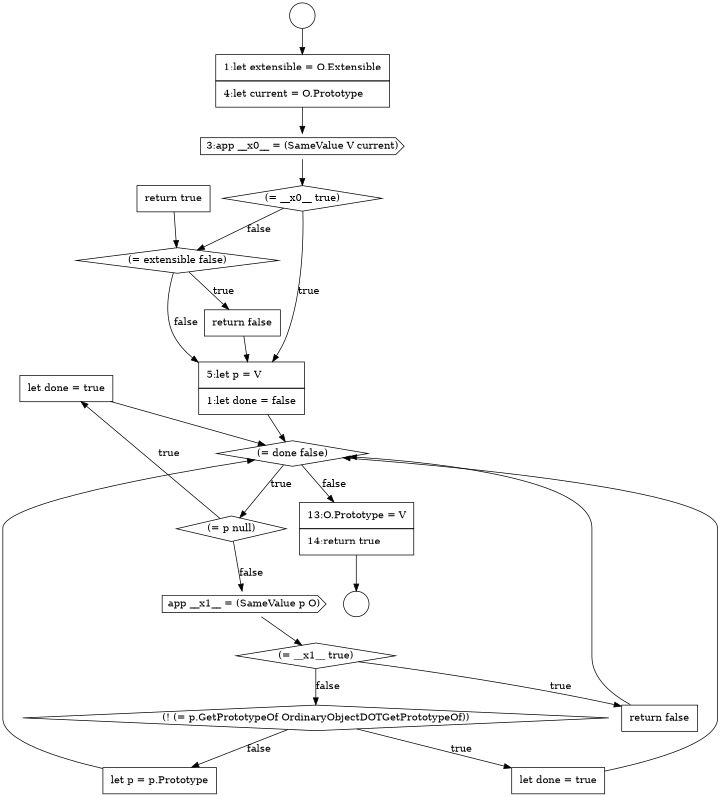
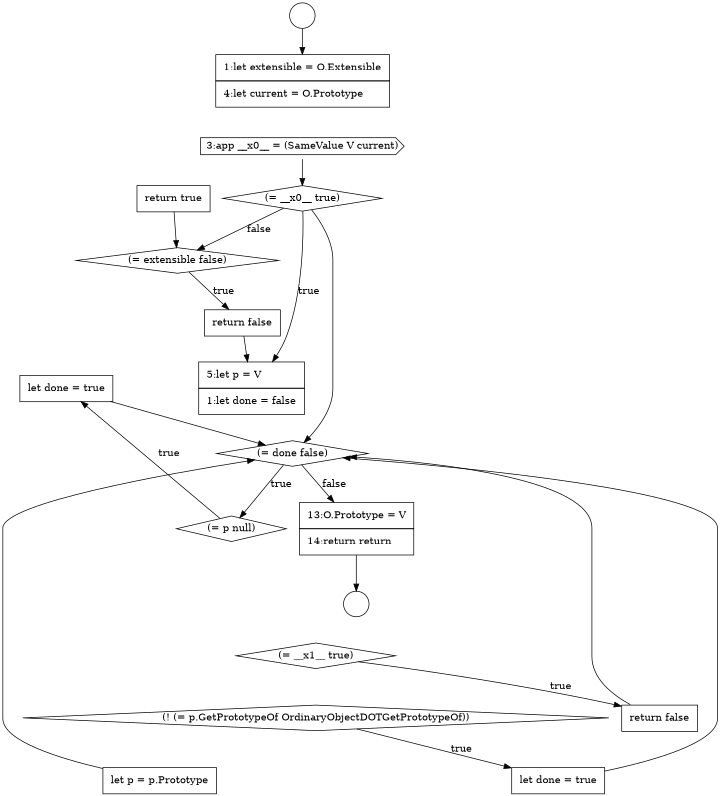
edge "1:let extensible = O.Extensible" -> "3:app __x0__ = (SameValue V current)": removed
edge "(= extensible false)" -> "5:let p = V": removed, label "false"
edge "5:let p = V" -> "(= done false)": now "(= __x0__ true)" -> "(= done false)"
node "13:O.Prototype = V": text "14:return true" -> "14:return return"
node "app __x1__ = (SameValue p O)": removed
edge "(= __x1__ true)" -> "(! (= p.GetPrototypeOf OrdinaryObjectDOTGetPrototypeOf))": removed, label "false"
edge "(! (= p.GetPrototypeOf OrdinaryObjectDOTGetPrototypeOf))" -> "let p = p.Prototype": removed, label "false"
